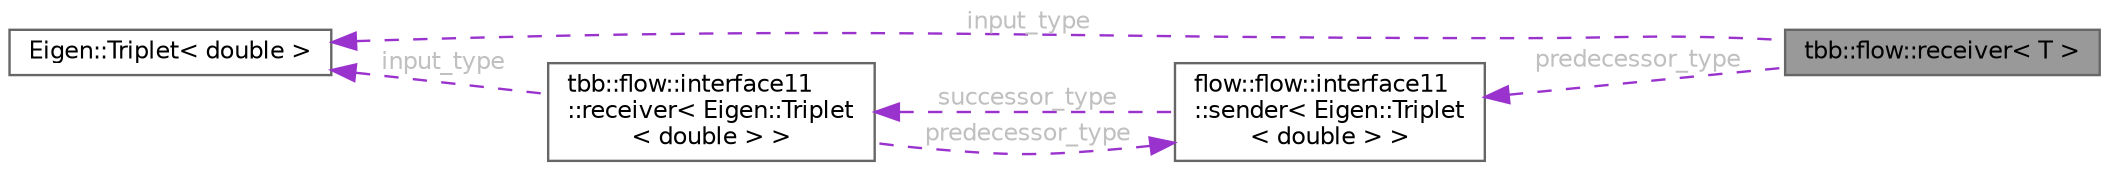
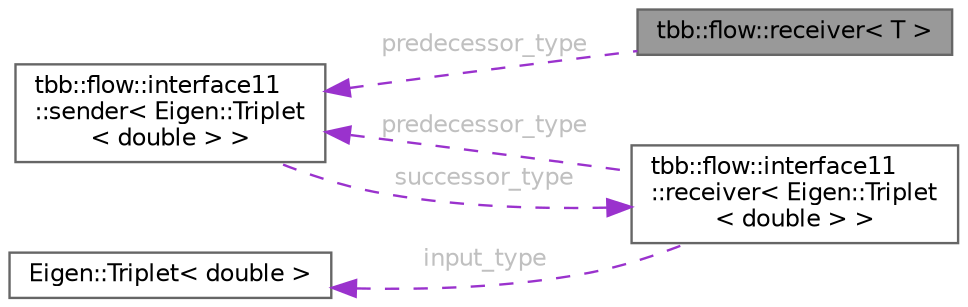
edge "tbb::flow::receiver< T >" -> "Eigen::Triplet< double >": removed, label "input_type"
node "flow::flow::interface11 ::sender< Eigen::Triplet < double > >": label "flow::flow::interface11 ::sender< Eigen::Triplet < double > >" -> "tbb::flow::interface11 ::sender< Eigen::Triplet < double > >"
